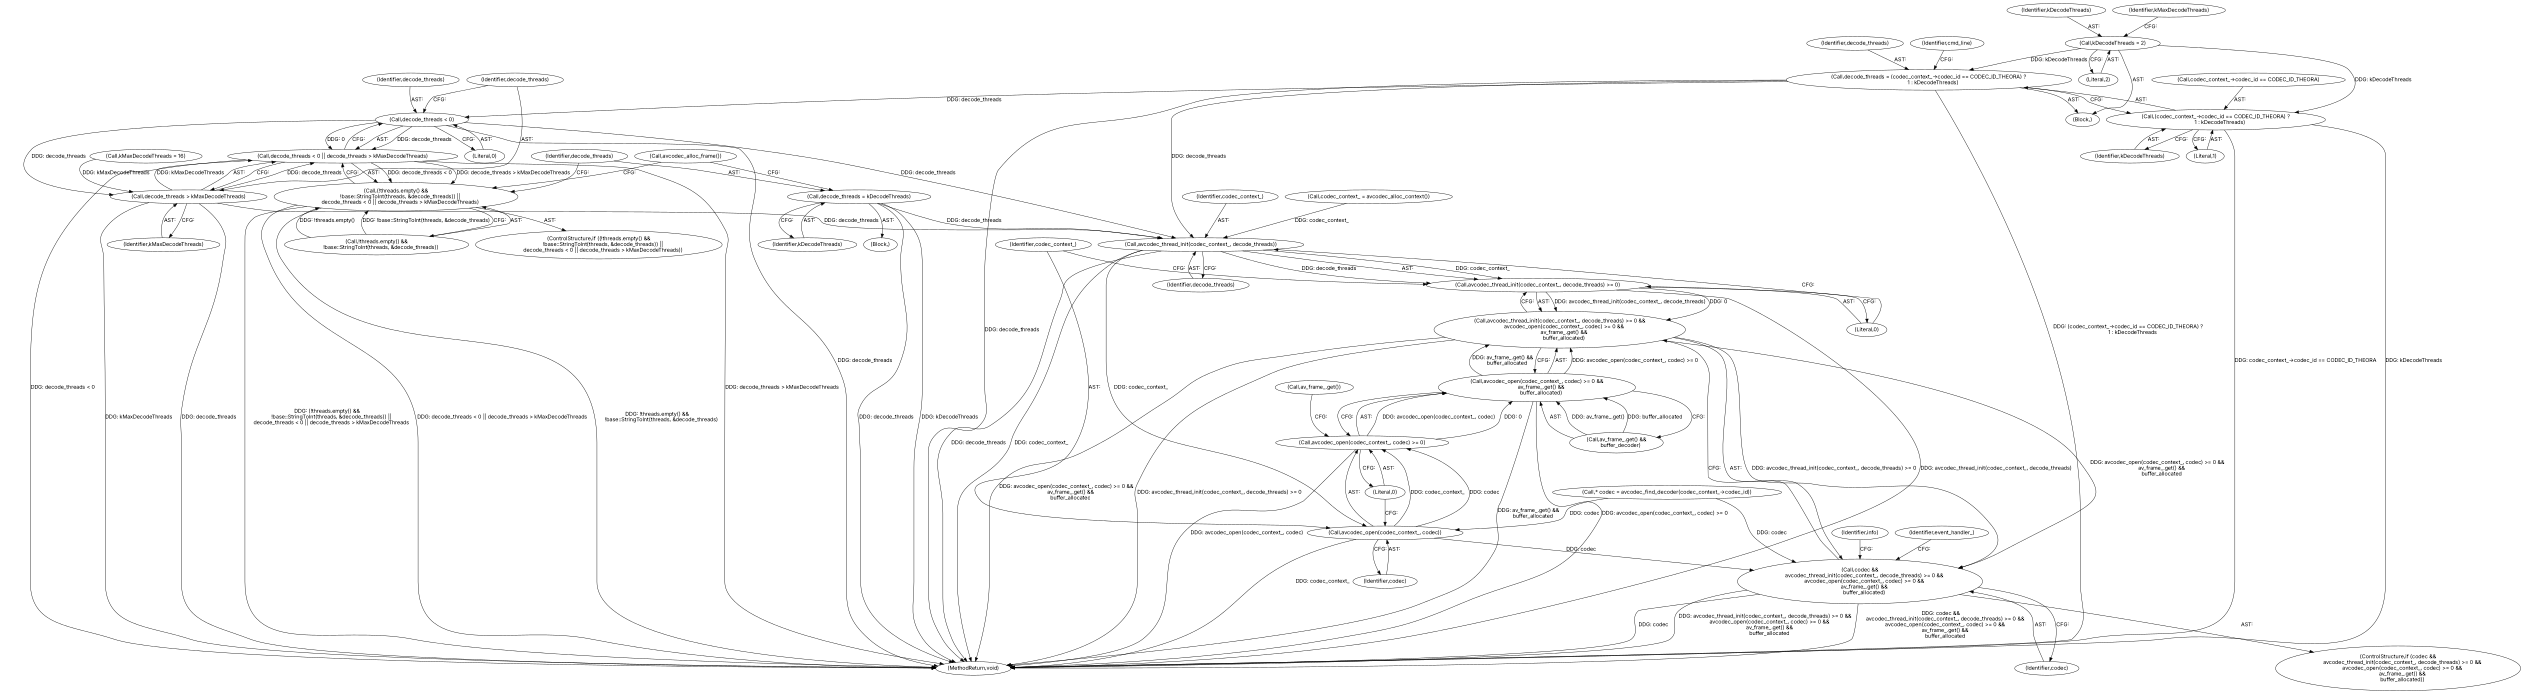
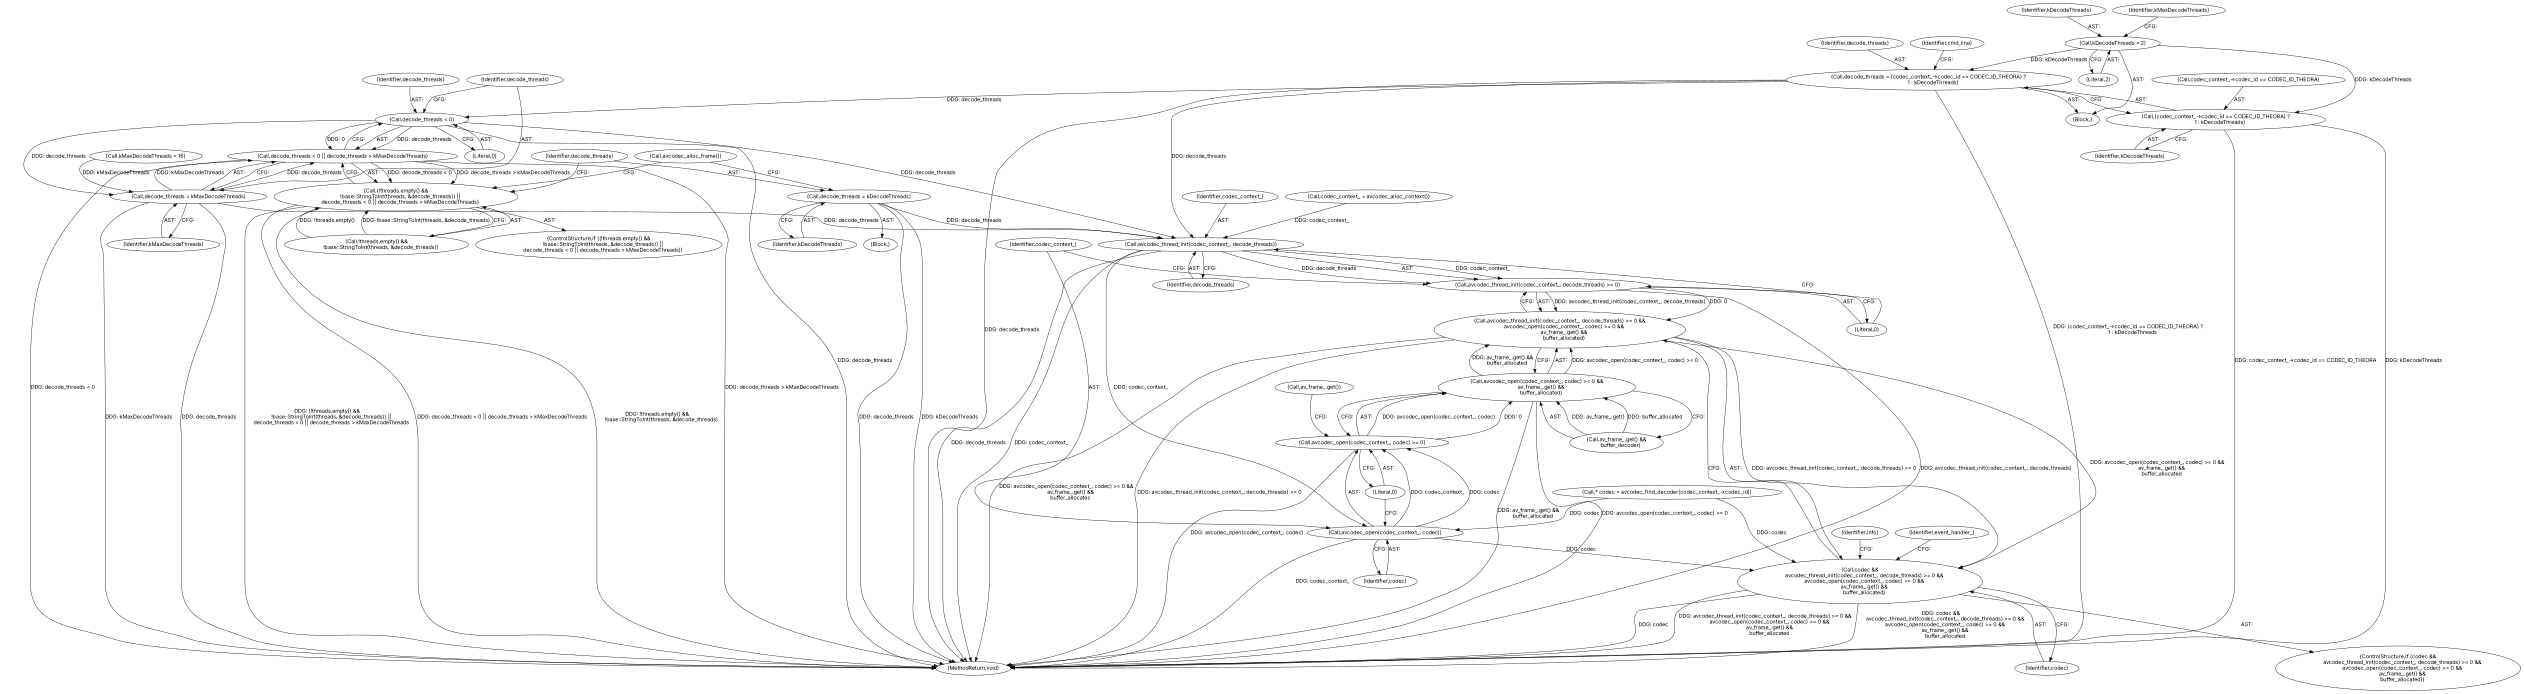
node "(Literal,1)": removed
